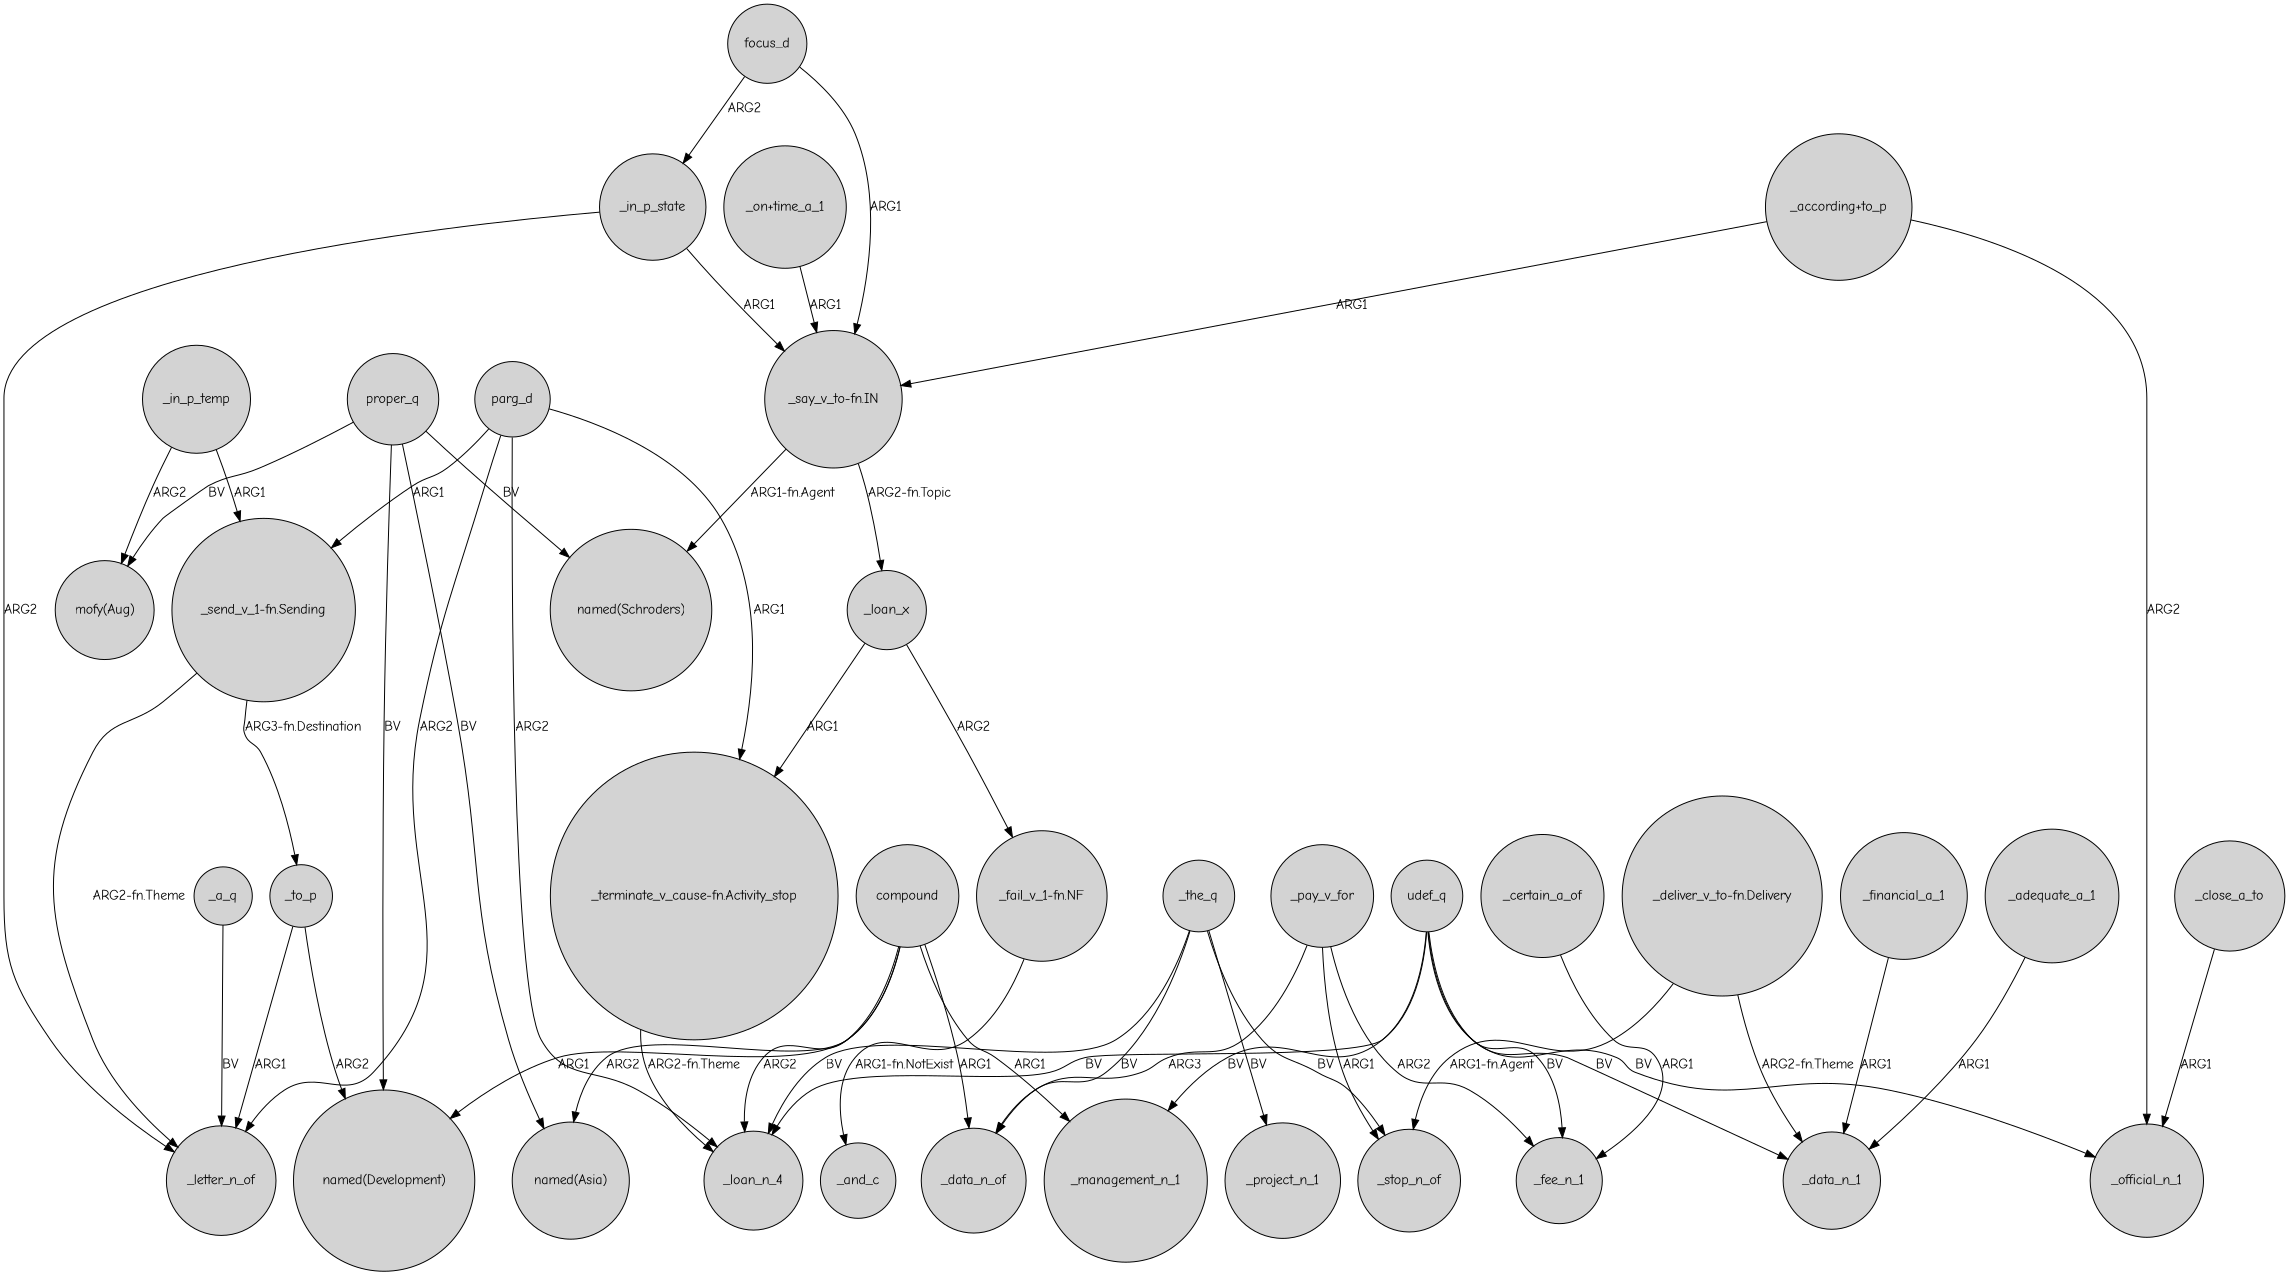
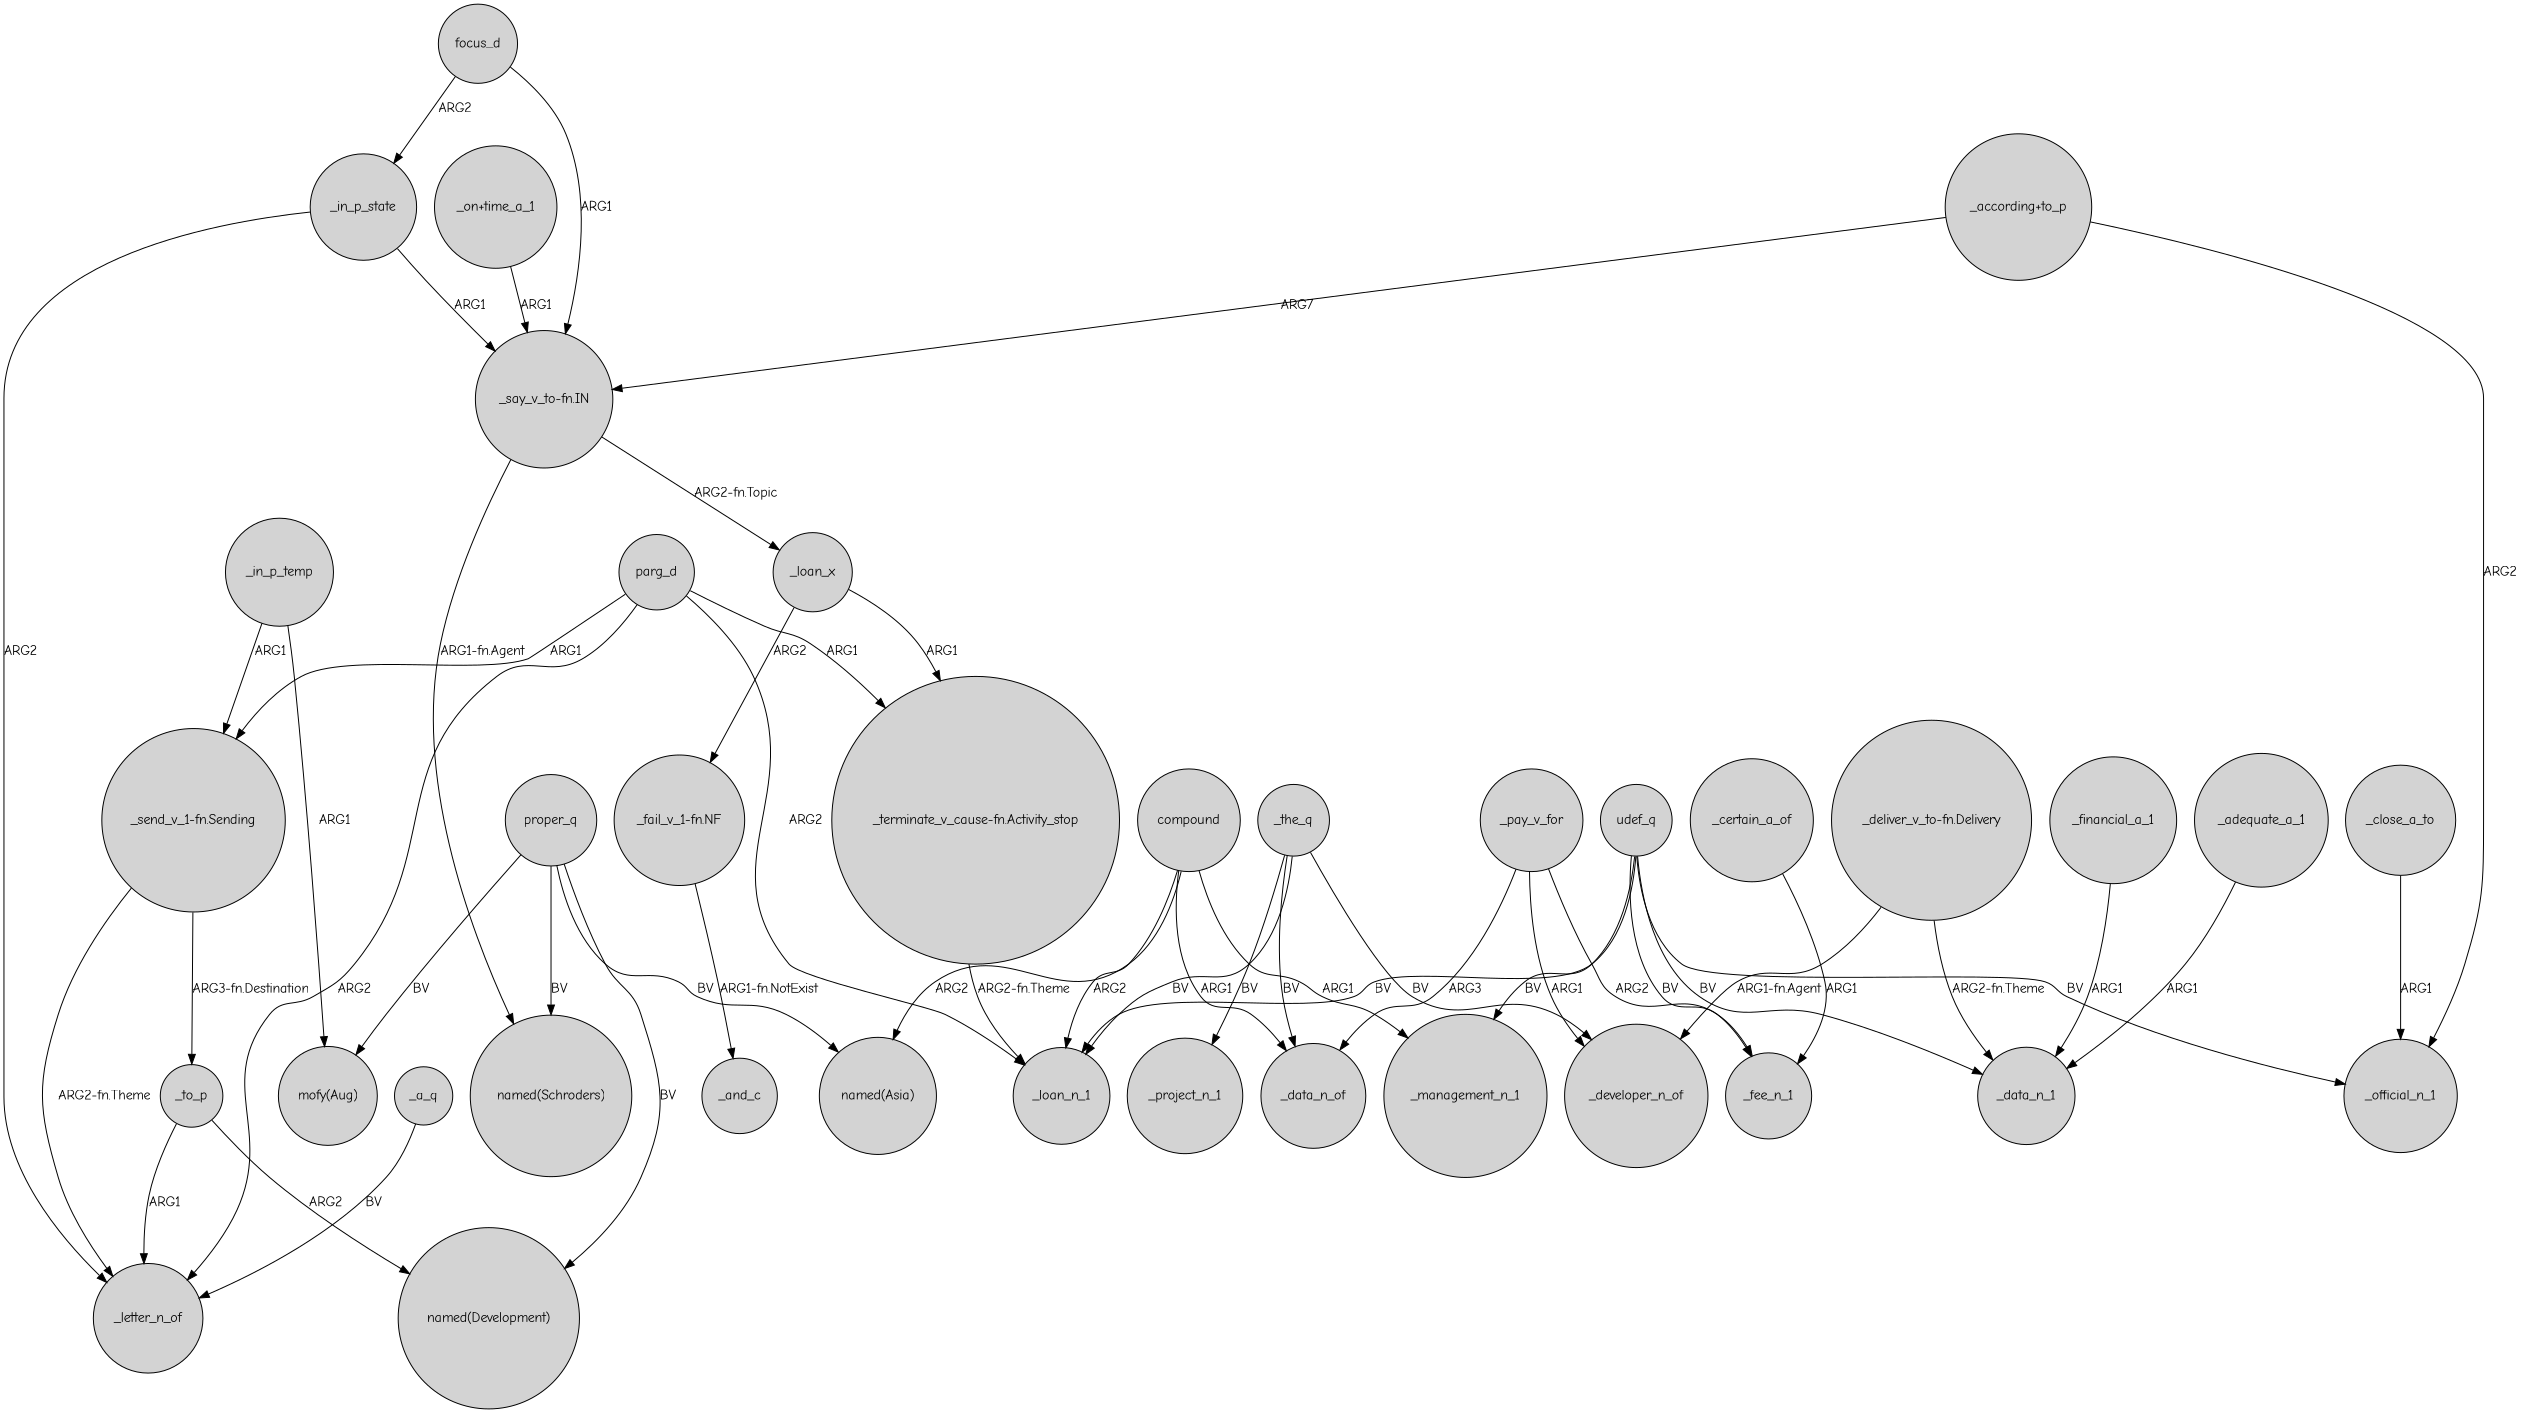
edge "_according+to_p" -> "_say_v_to-fn.IN": label "ARG1" -> "ARG7"
edge "_in_p_temp" -> "mofy(Aug)": label "ARG2" -> "ARG1"
edge "compound" -> "named(Development)": removed, label "ARG1"
node "_loan_n_4": label "_loan_n_4" -> "_loan_n_1"
node "_stop_n_of": label "_stop_n_of" -> "_developer_n_of"
